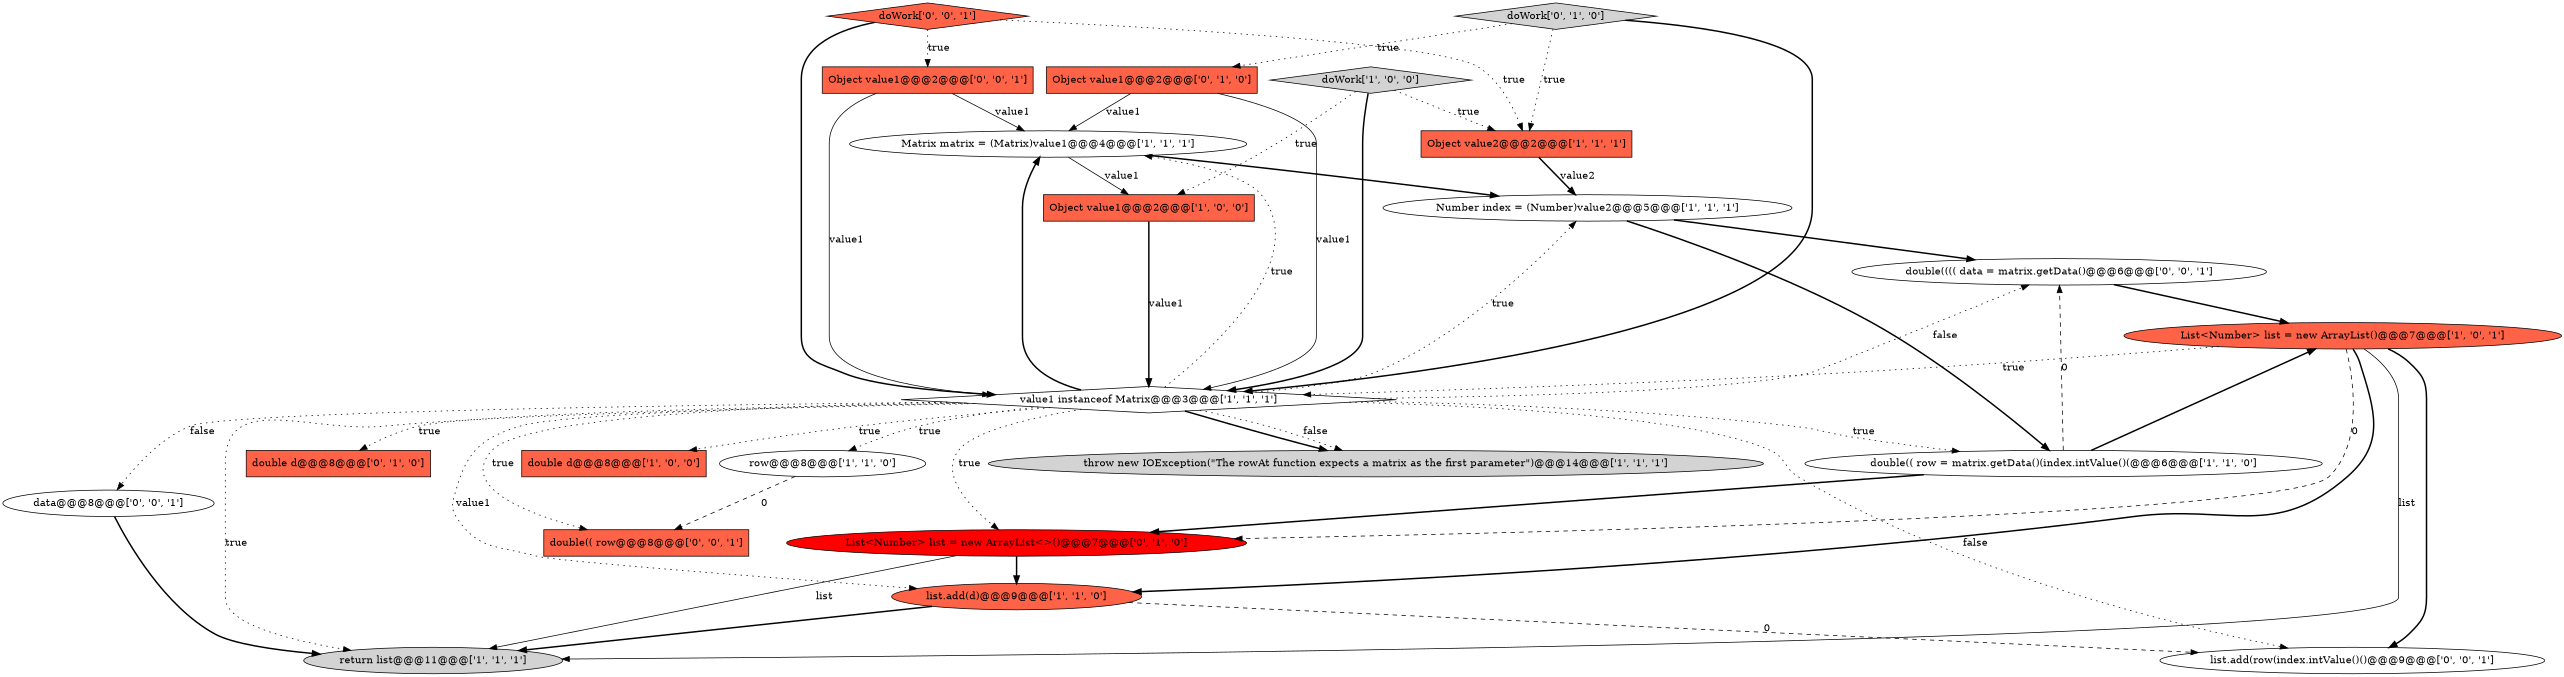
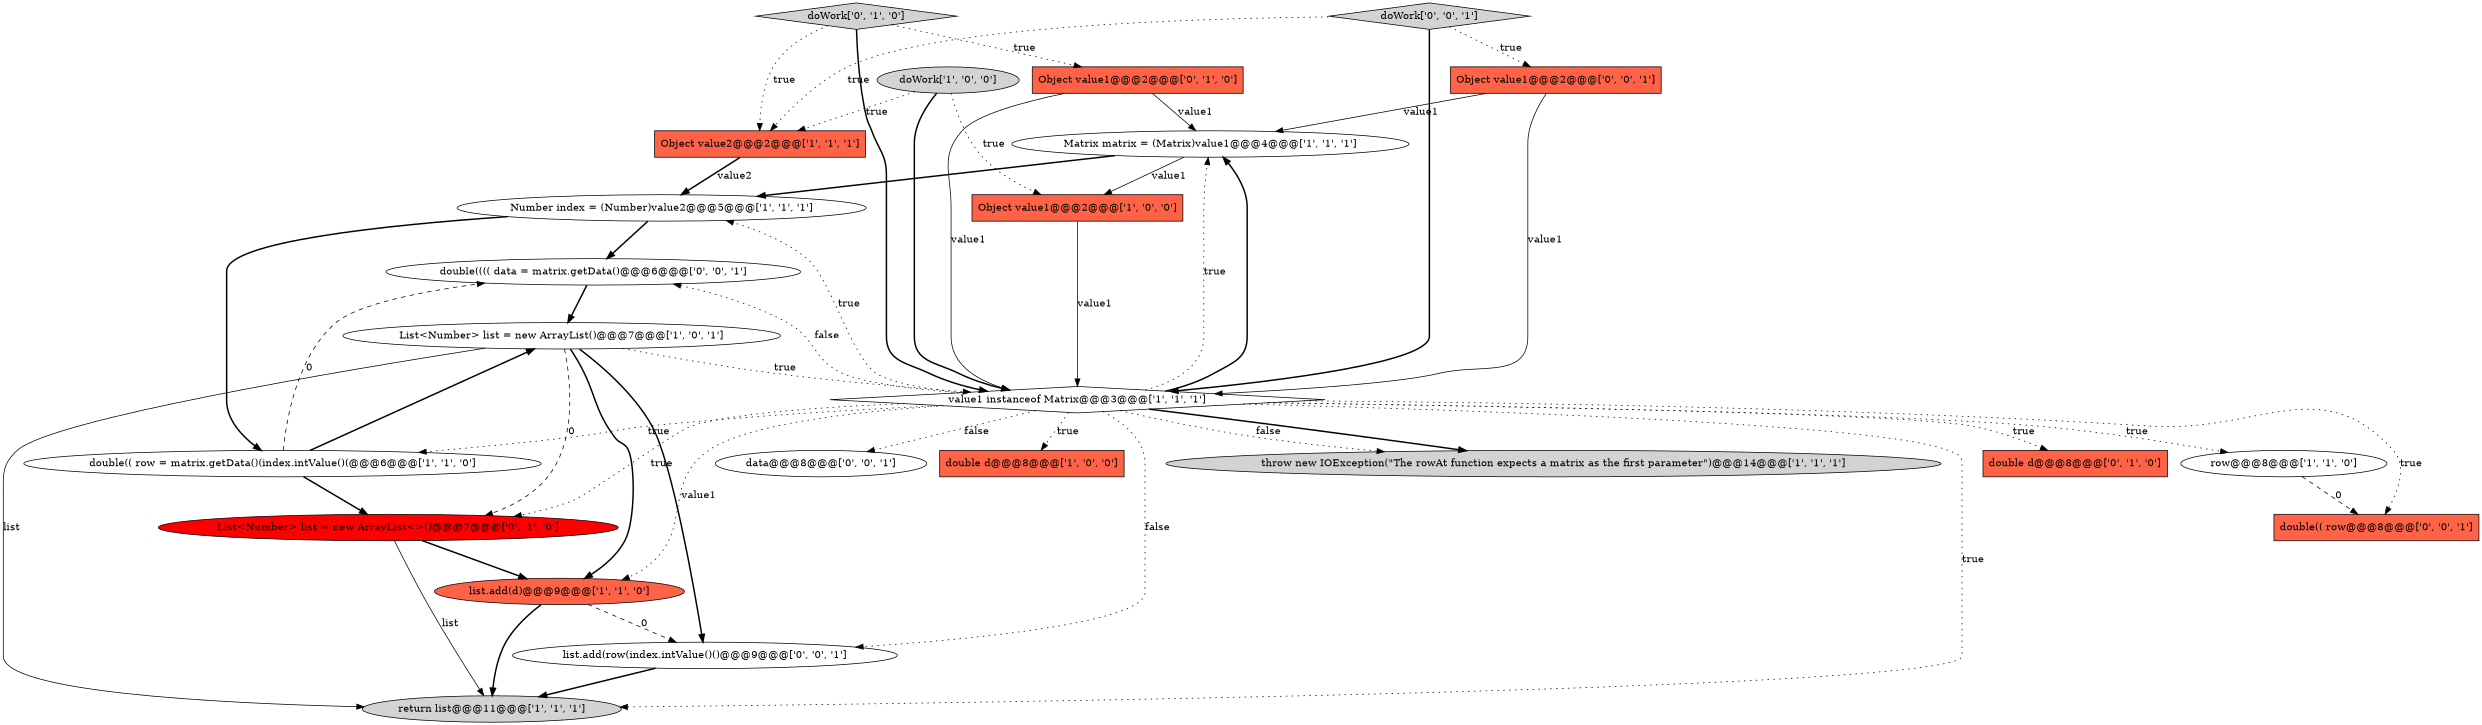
node "doWork['0', '0', '1']": fillcolor tomato -> lightgray
node "doWork['1', '0', '0']": shape diamond -> ellipse
edge "Object value1@@@2@@@['1', '0', '0']" -> "value1 instanceof Matrix@@@3@@@['1', '1', '1']": style bold -> solid
node "List<Number> list = new ArrayList()@@@7@@@['1', '0', '1']": fillcolor tomato -> white
edge "data@@@8@@@['0', '0', '1']" -> "return list@@@11@@@['1', '1', '1']": now "list.add(row(index.intValue()()@@@9@@@['0', '0', '1']" -> "return list@@@11@@@['1', '1', '1']"
